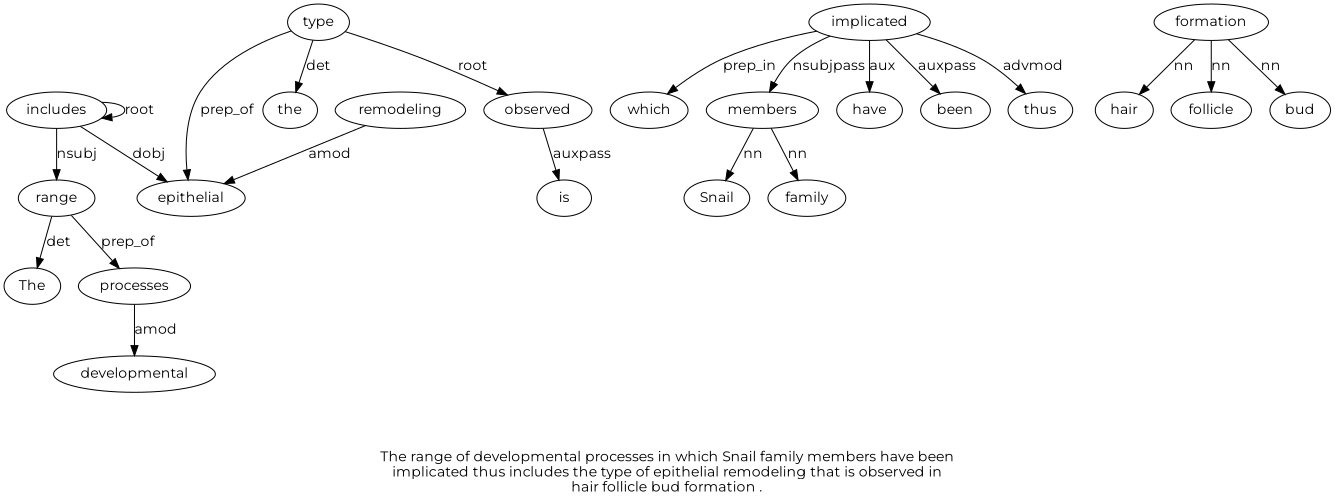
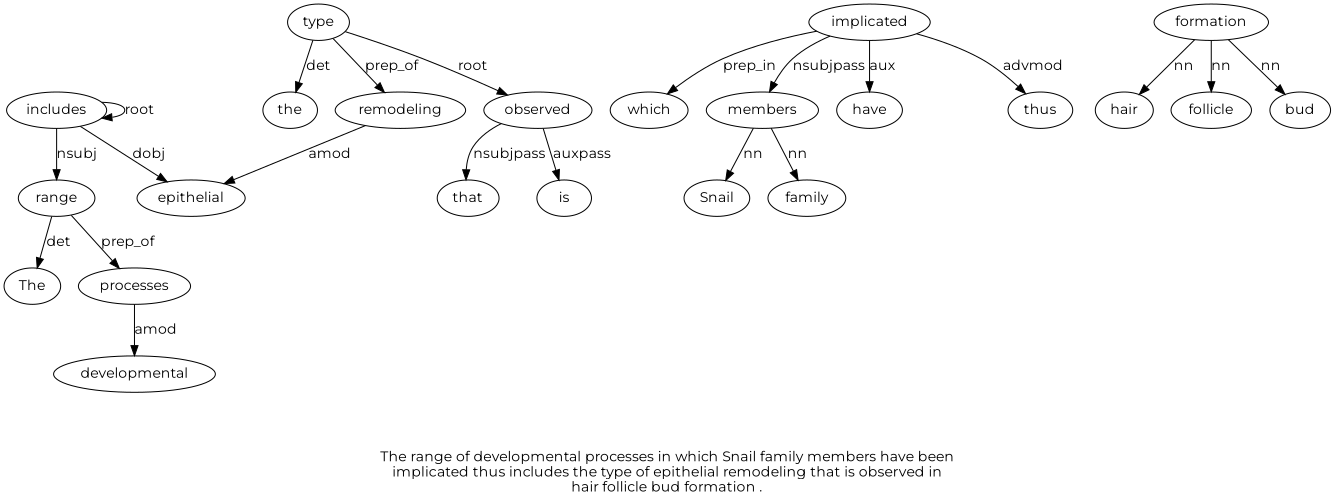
edge "type" -> "epithelial": now "type" -> "remodeling"
node "been": removed
node "that": added
